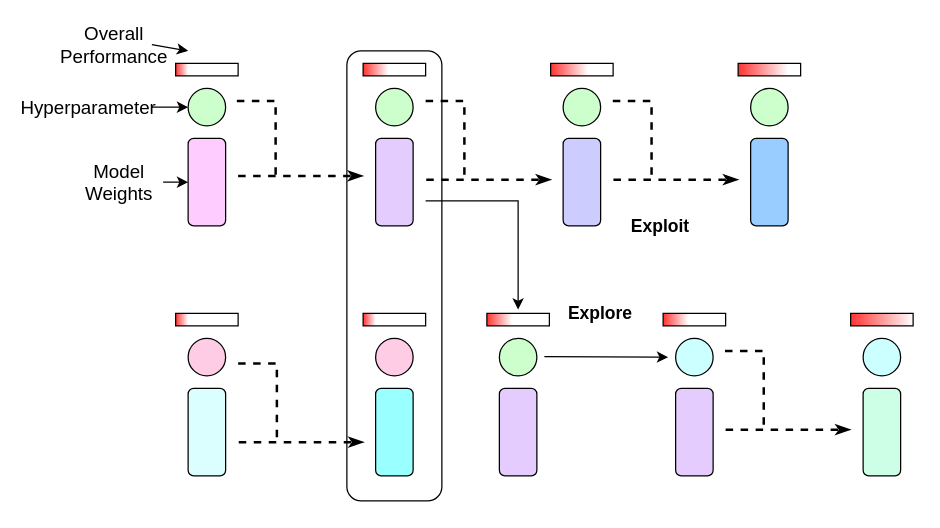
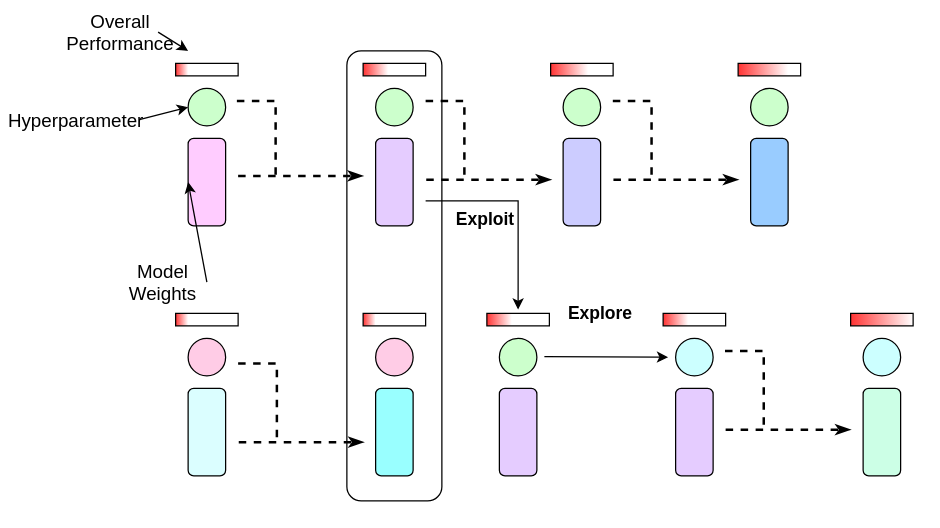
node "Overall Performance": moved (114, 44) -> (121, 32)
node "Hyperparameter": moved (89, 107) -> (76, 119)
node "Model Weights": moved (119, 182) -> (163, 282)
node "Exploit": moved (661, 226) -> (486, 219)
